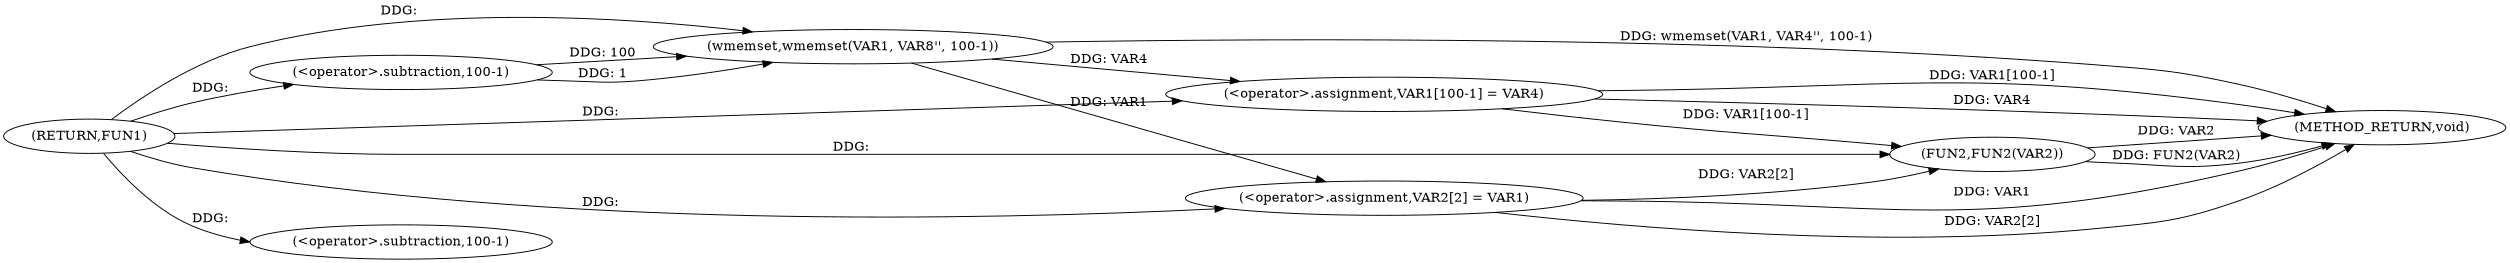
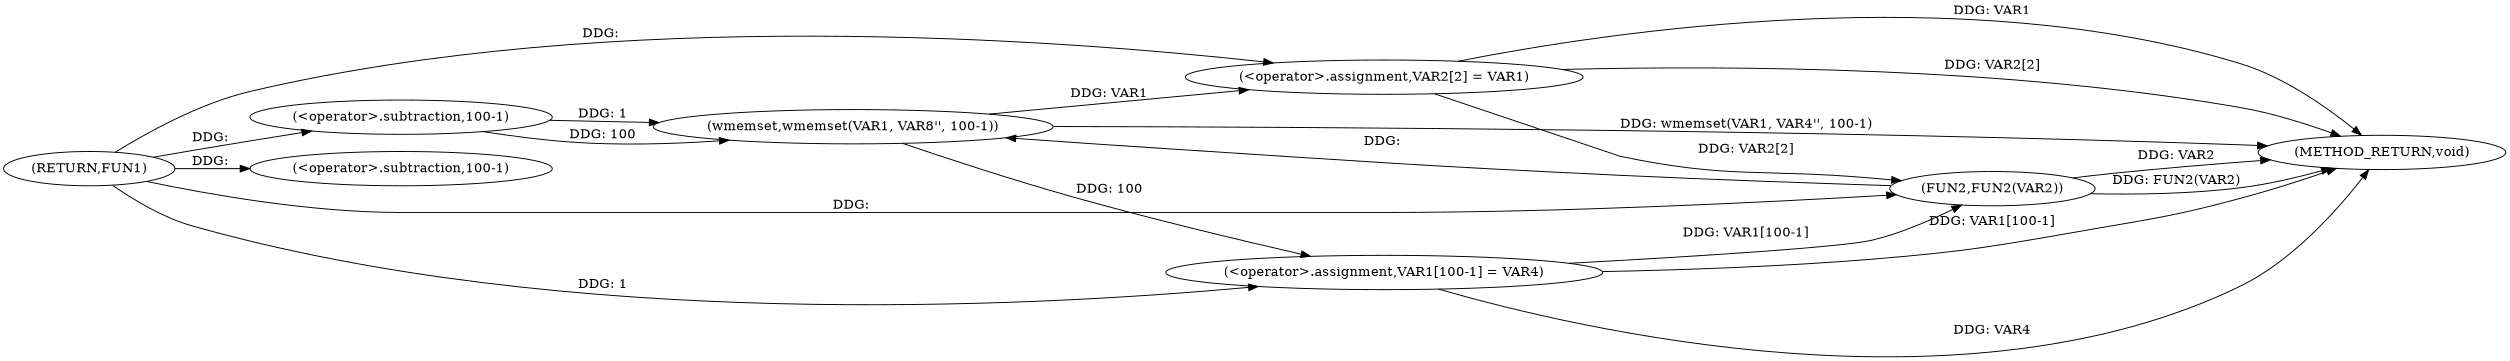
edge "(RETURN,FUN1)" -> "(wmemset,wmemset(VAR1, VAR8'', 100-1))": now "(FUN2,FUN2(VAR2))" -> "(wmemset,wmemset(VAR1, VAR8'', 100-1))"
edge "(wmemset,wmemset(VAR1, VAR8'', 100-1))" -> "(<operator>.assignment,VAR1[100-1] = VAR4)": label "DDG: VAR4" -> "DDG: 100"
edge "(RETURN,FUN1)" -> "(<operator>.assignment,VAR1[100-1] = VAR4)": label "DDG: " -> "DDG: 1"
